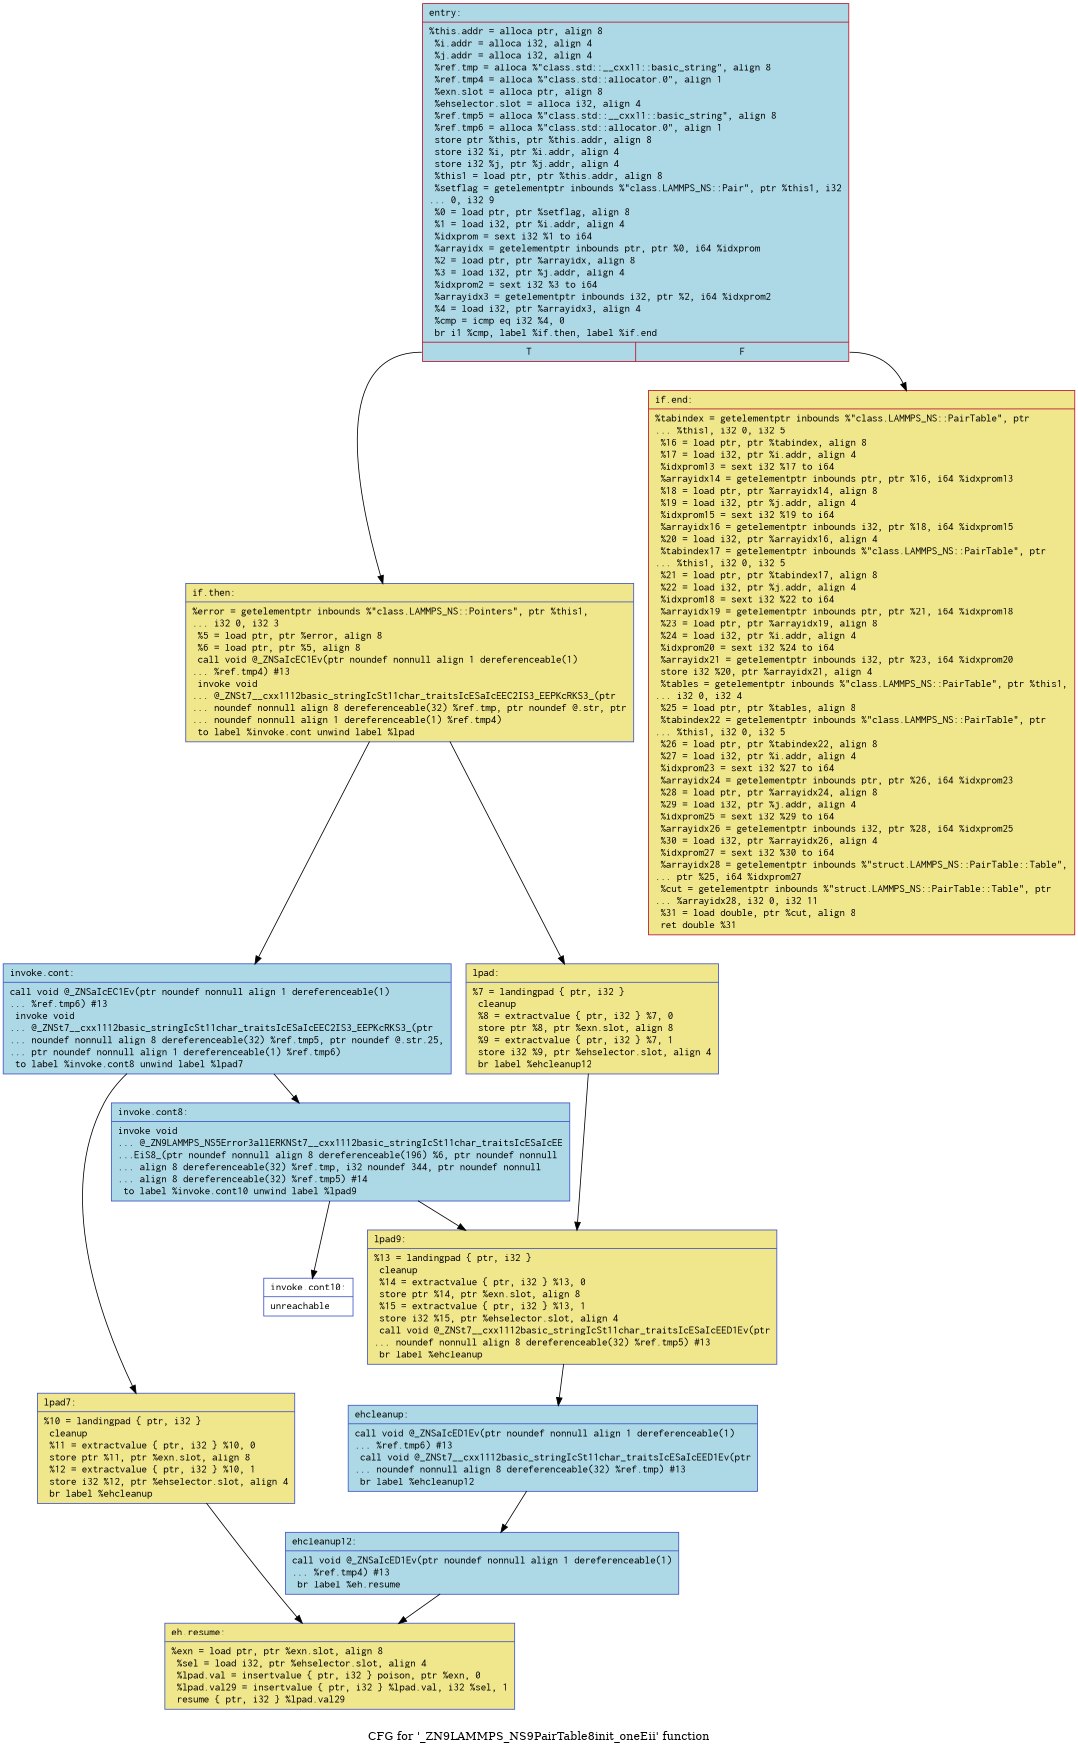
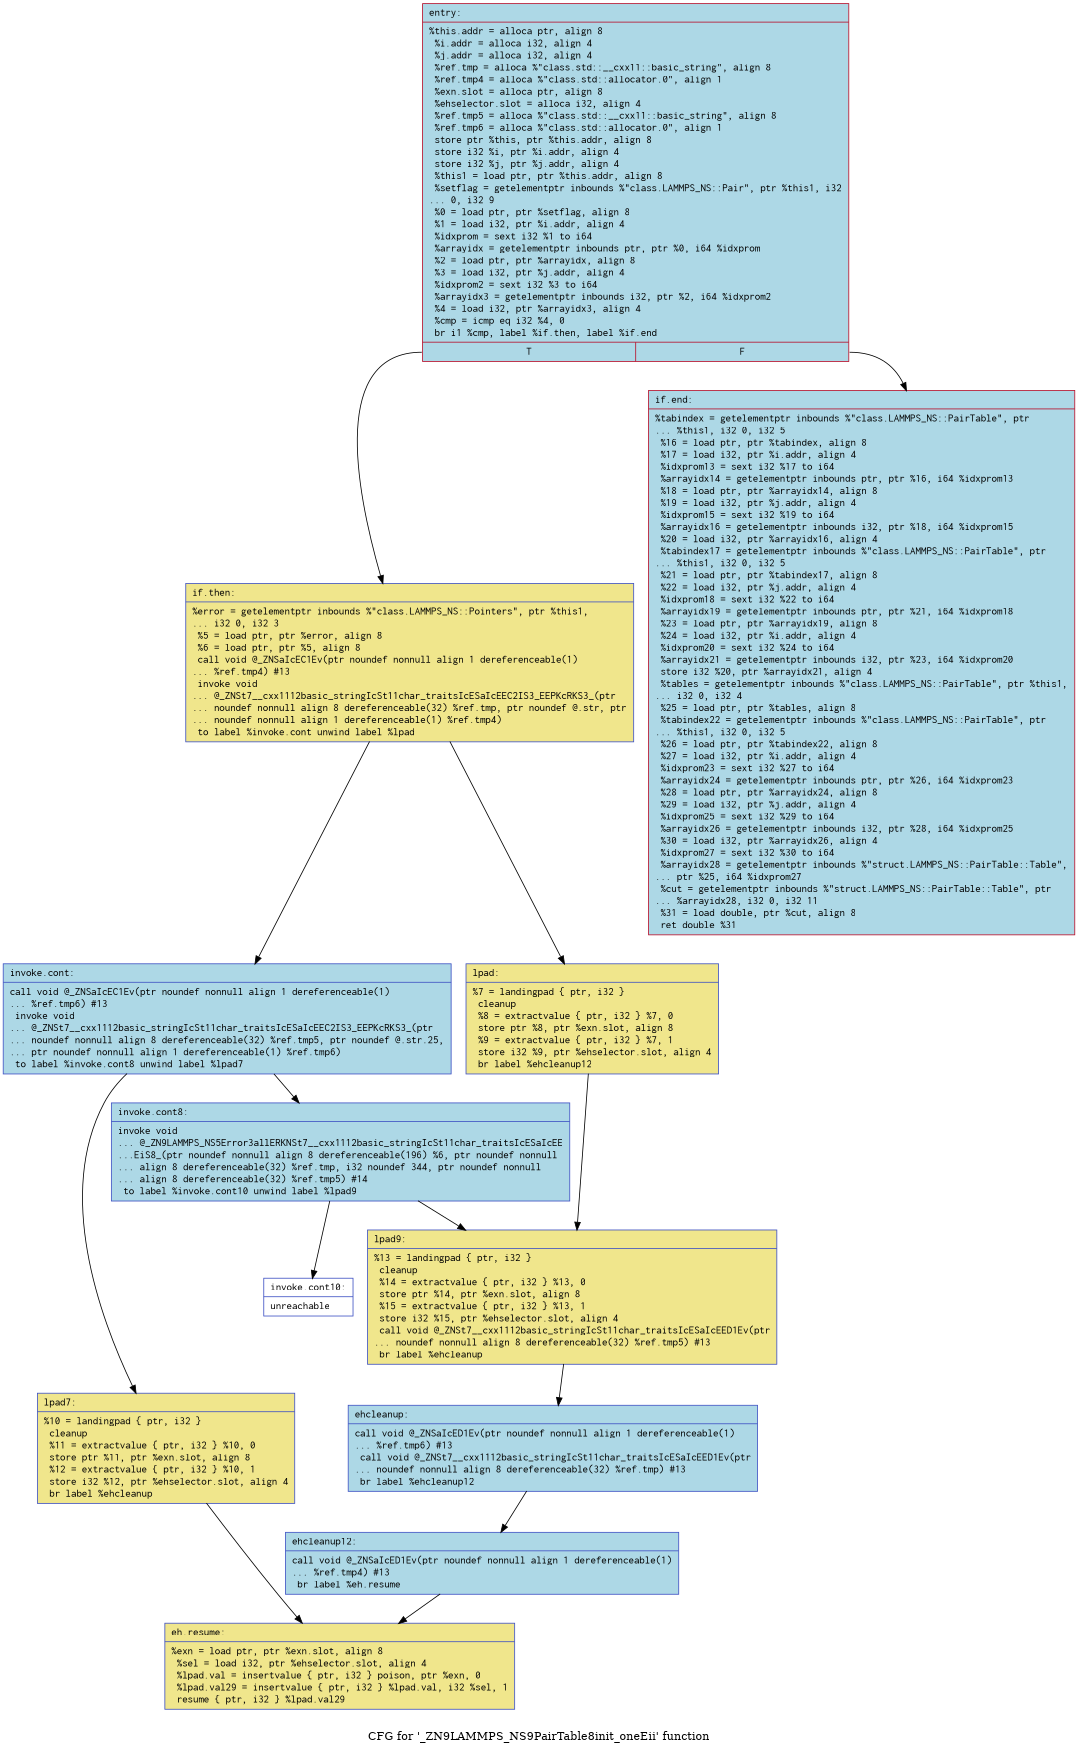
node "if.end:": fillcolor khaki -> lightblue
